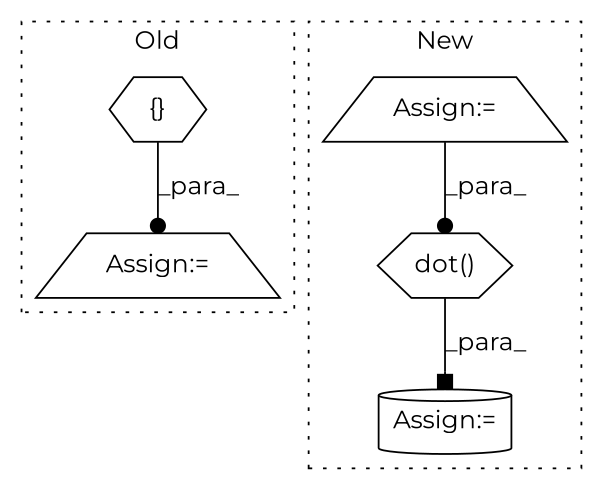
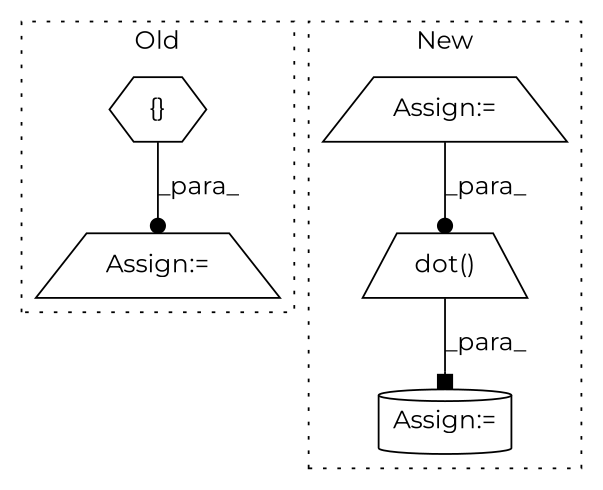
node "dot()": shape hexagon -> trapezium
